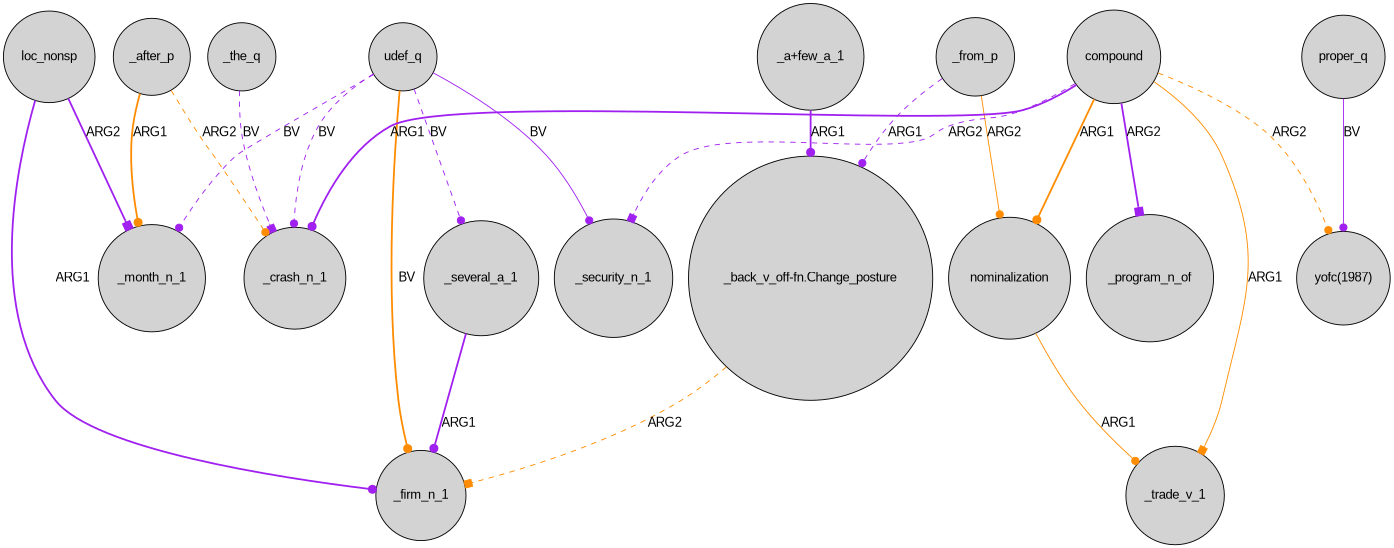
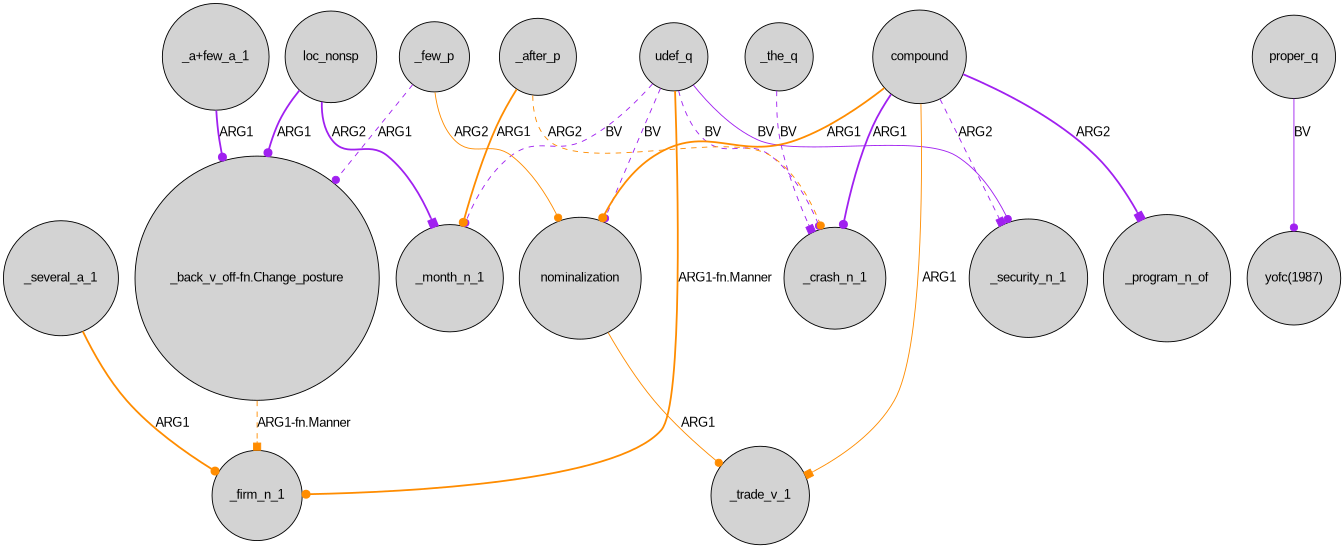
node "_from_p": label "_from_p" -> "_few_p"
edge "compound" -> "yofc(1987)": removed, label "ARG2"
edge "udef_q" -> "_several_a_1": now "udef_q" -> "nominalization"
edge "udef_q" -> "_firm_n_1": label "BV" -> "ARG1-fn.Manner"
edge "_several_a_1" -> "_firm_n_1": color purple -> darkorange
edge "loc_nonsp" -> "_firm_n_1": now "loc_nonsp" -> "_back_v_off-fn.Change_posture"
edge "_back_v_off-fn.Change_posture" -> "_firm_n_1": label "ARG2" -> "ARG1-fn.Manner"
